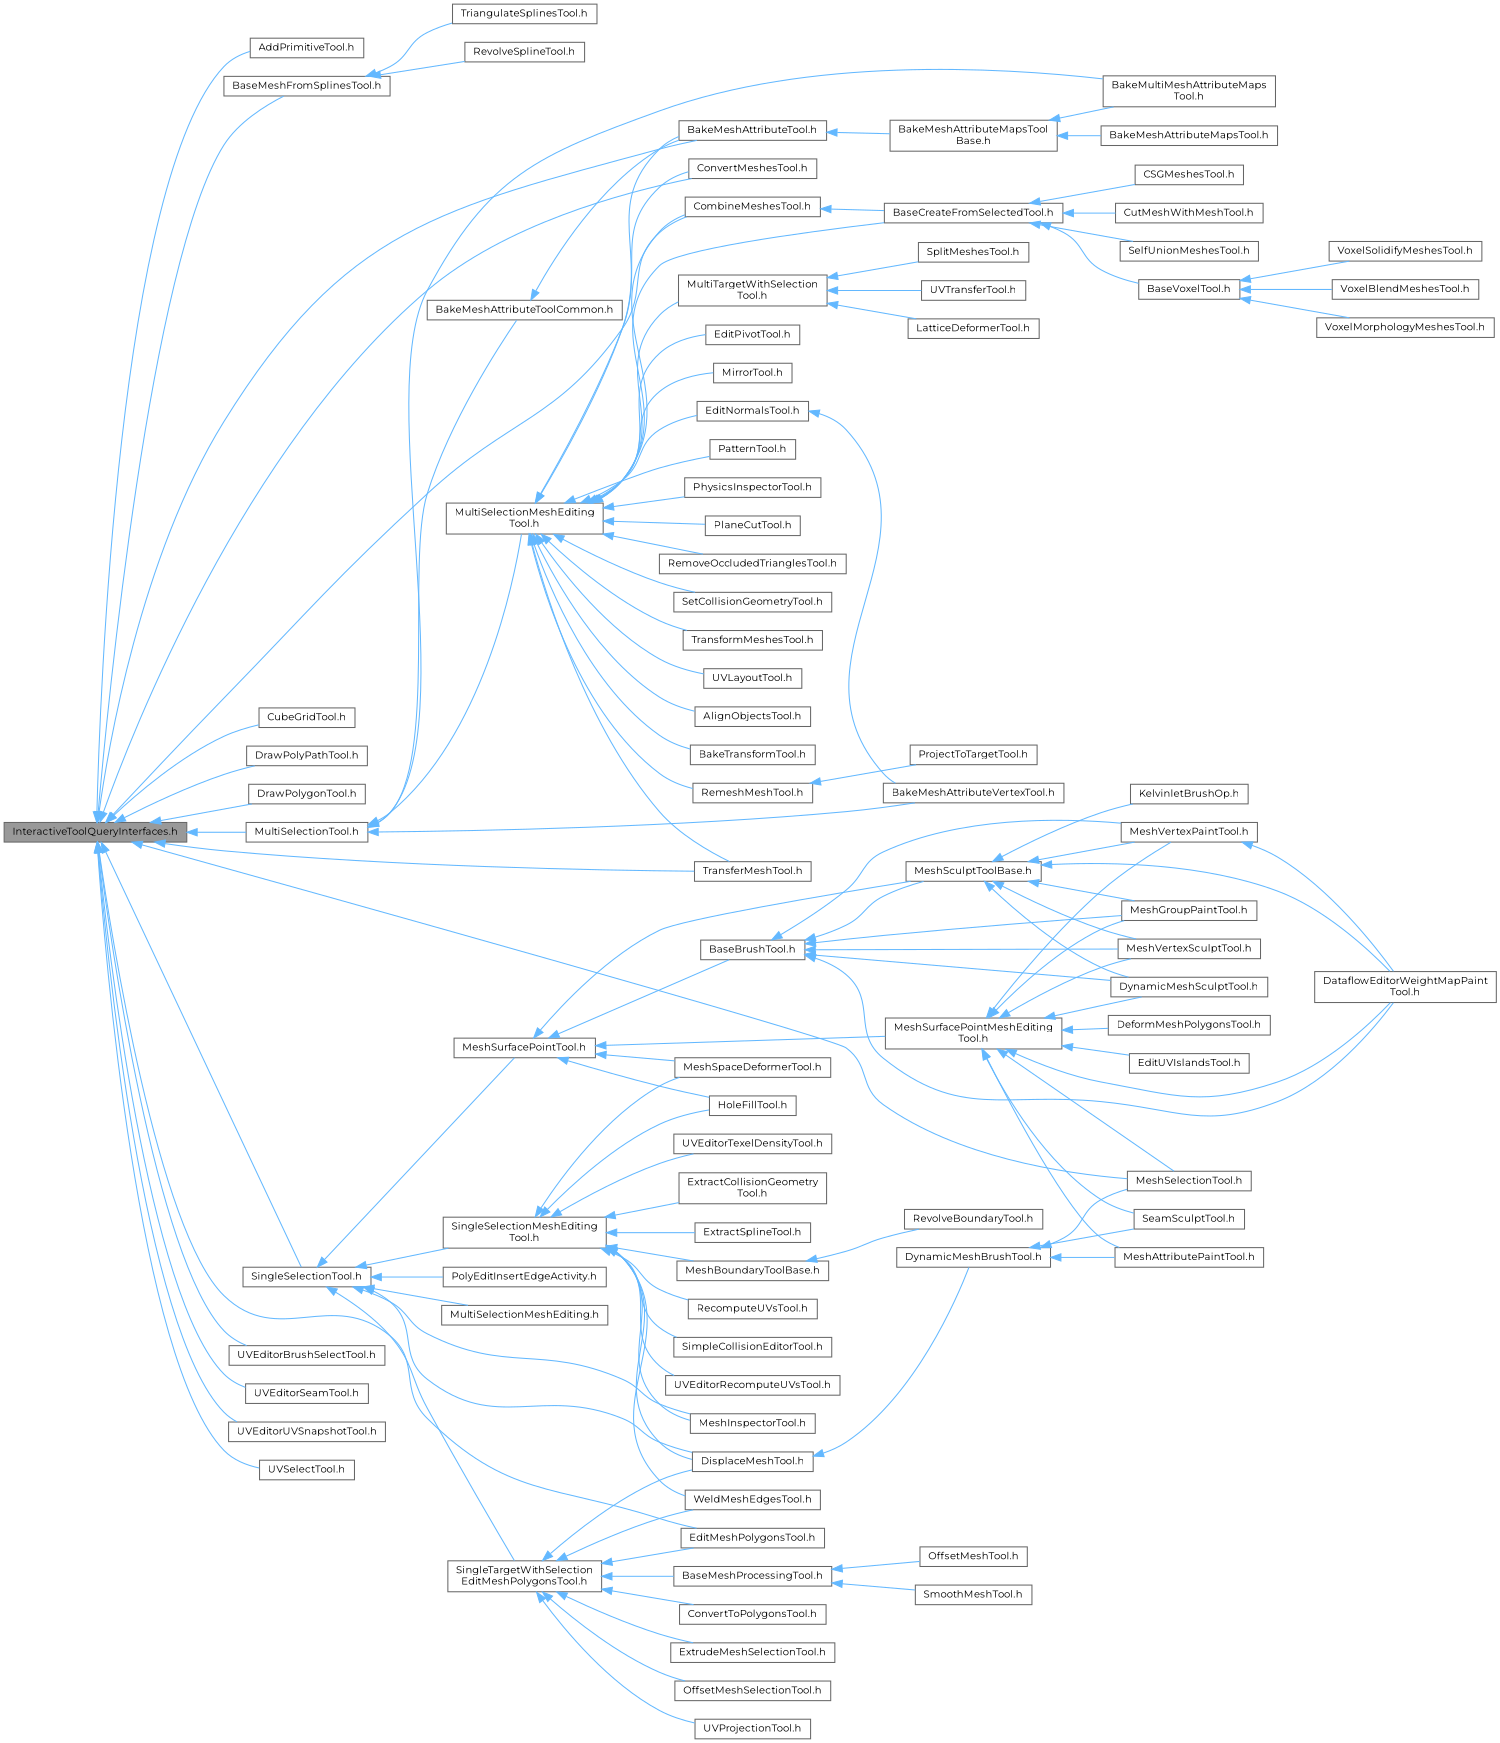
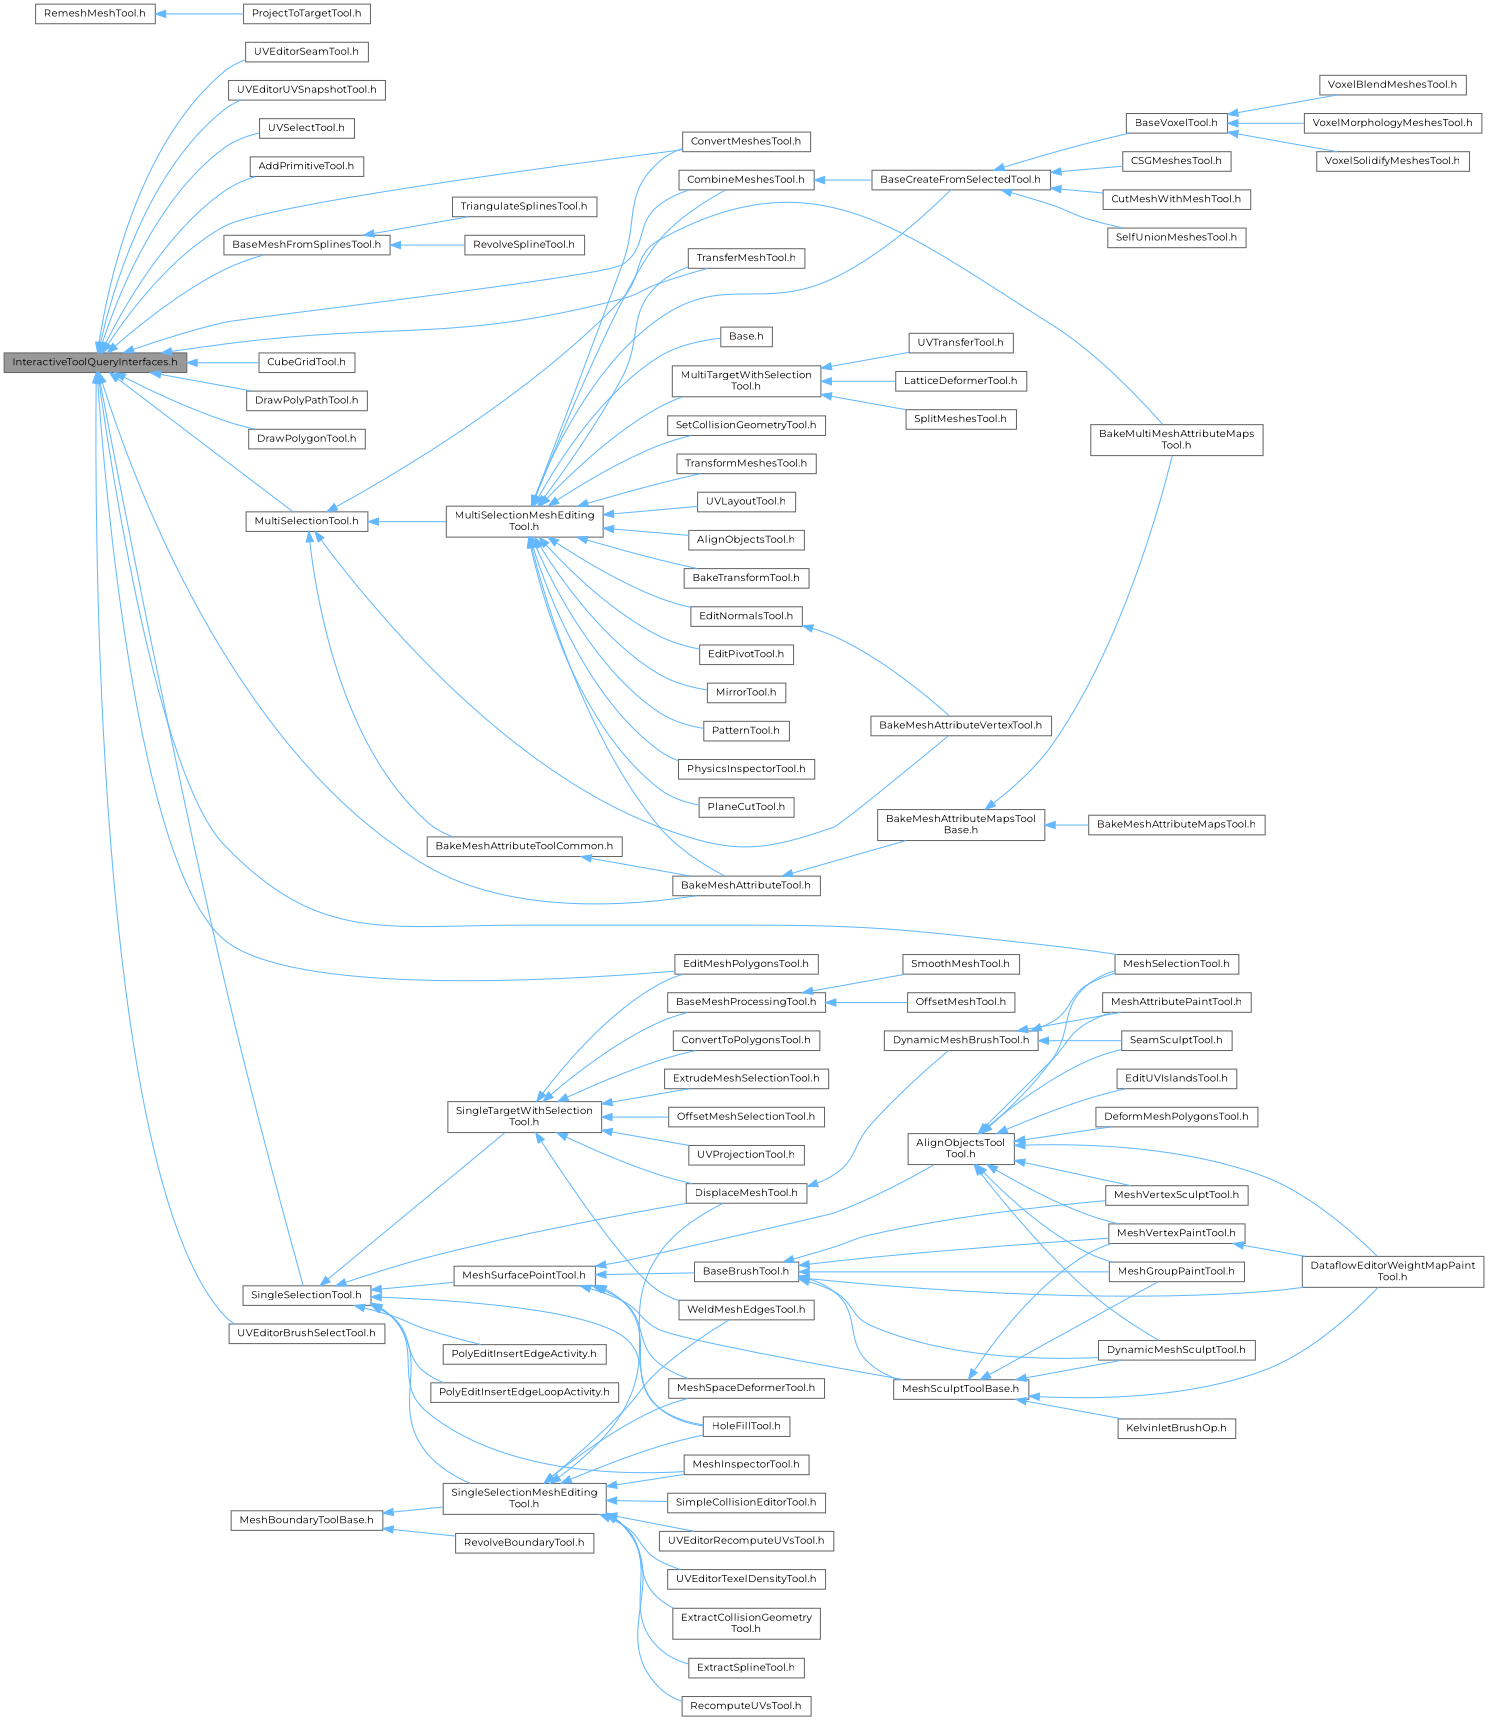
node "RemoveOccludedTrianglesTool.h": label "RemoveOccludedTrianglesTool.h" -> "Base.h"
edge "RemeshMeshTool.h" -> "MultiSelectionMeshEditing Tool.h": removed
edge "MeshVertexSculptTool.h" -> "MeshSculptToolBase.h": removed
node "MeshSurfacePointMeshEditing Tool.h": label "MeshSurfacePointMeshEditing Tool.h" -> "AlignObjectsTool Tool.h"
edge "MeshBoundaryToolBase.h" -> "SingleSelectionMeshEditing Tool.h": reversed
node "MultiSelectionMeshEditing.h": label "MultiSelectionMeshEditing.h" -> "PolyEditInsertEdgeLoopActivity.h"
edge "HoleFillTool.h" -> "SingleSelectionTool.h": added
node "SingleTargetWithSelection EditMeshPolygonsTool.h": label "SingleTargetWithSelection EditMeshPolygonsTool.h" -> "SingleTargetWithSelection Tool.h"
